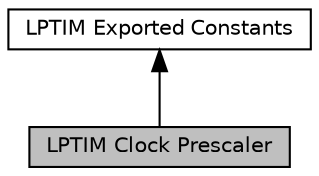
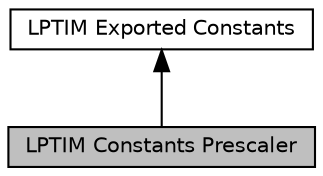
node "LPTIM Clock Prescaler": label "LPTIM Clock Prescaler" -> "LPTIM Constants Prescaler"
